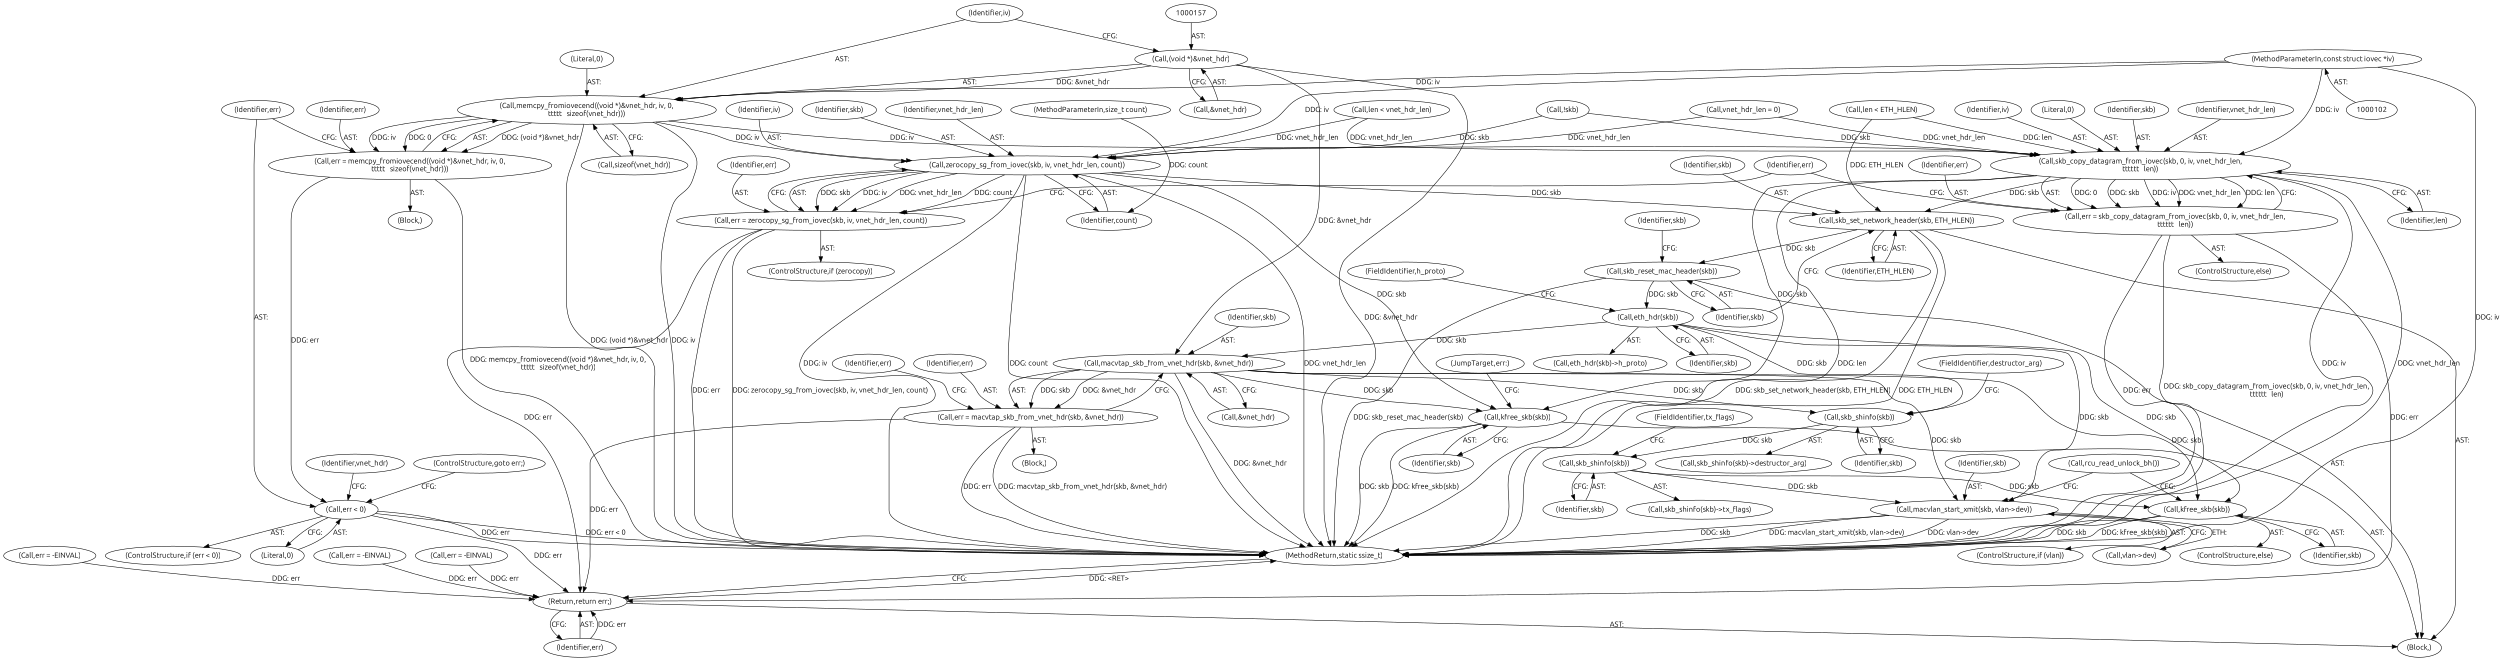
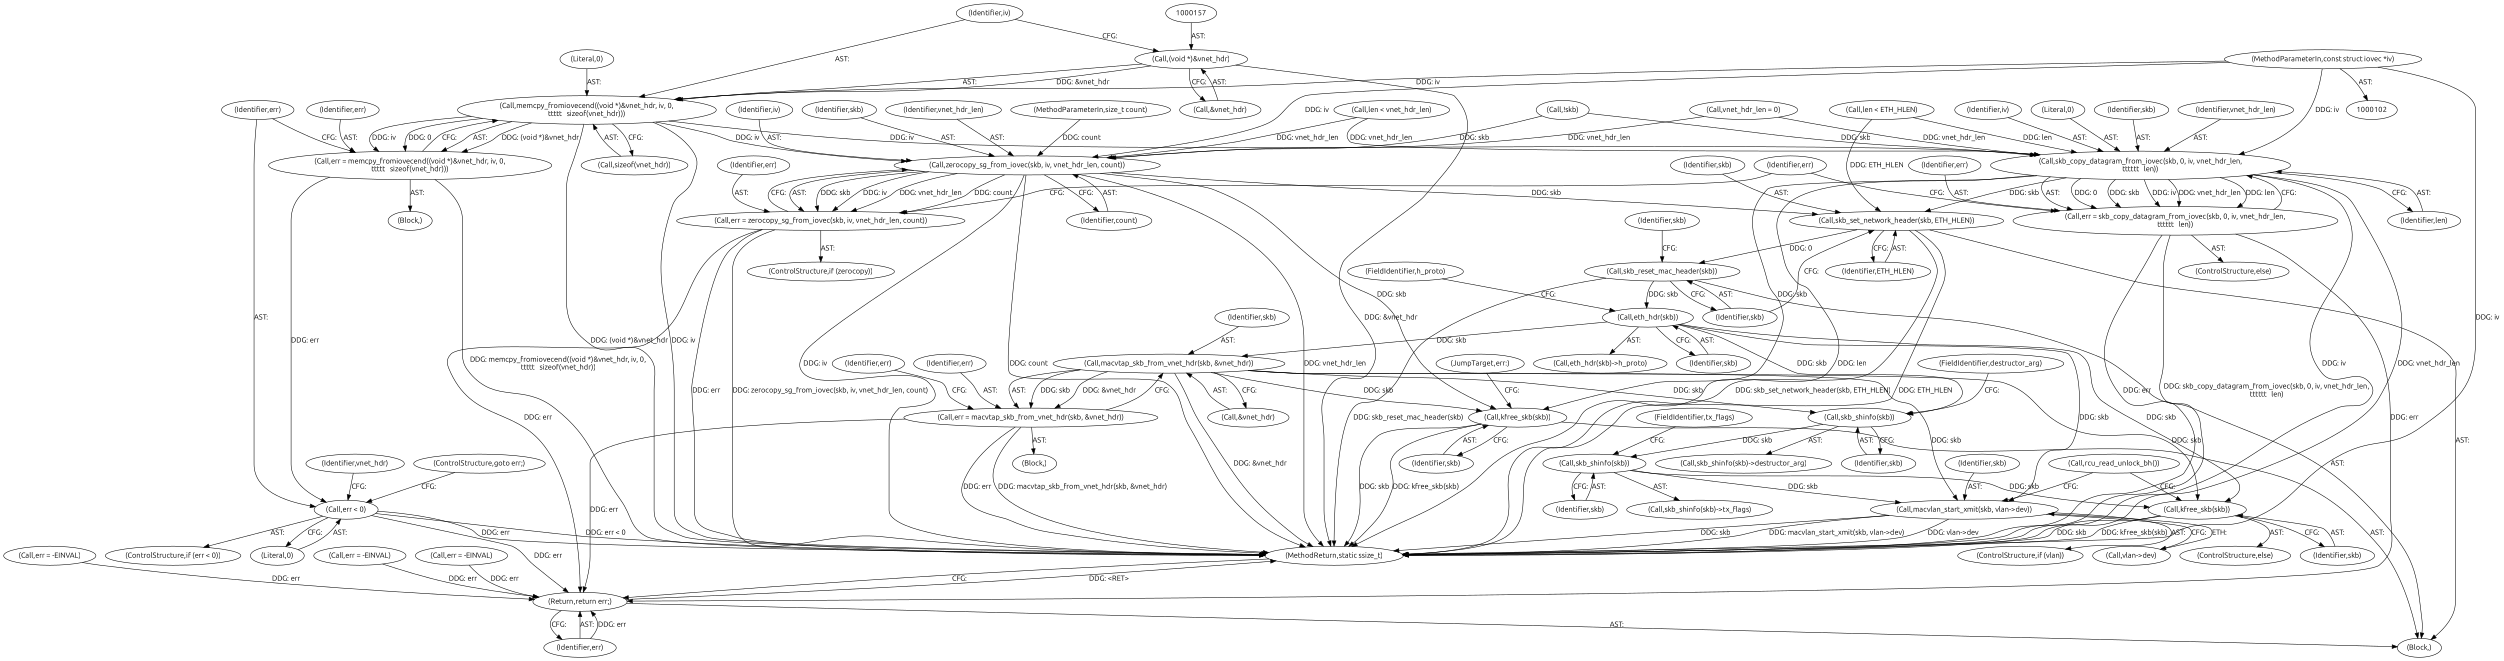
edge "1000102" -> "(MethodParameterIn,const struct iovec *iv)": reversed
edge "(MethodParameterIn,size_t count)" -> "(Identifier,count)": now "(MethodParameterIn,size_t count)" -> "(Call,zerocopy_sg_from_iovec(skb, iv, vnet_hdr_len, count))"
edge "(Call,(void *)&vnet_hdr)" -> "(Call,macvtap_skb_from_vnet_hdr(skb, &vnet_hdr))": removed, label "DDG: &vnet_hdr"
edge "(Call,skb_set_network_header(skb, ETH_HLEN))" -> "(Call,skb_reset_mac_header(skb))": label "DDG: skb" -> "DDG: 0"
